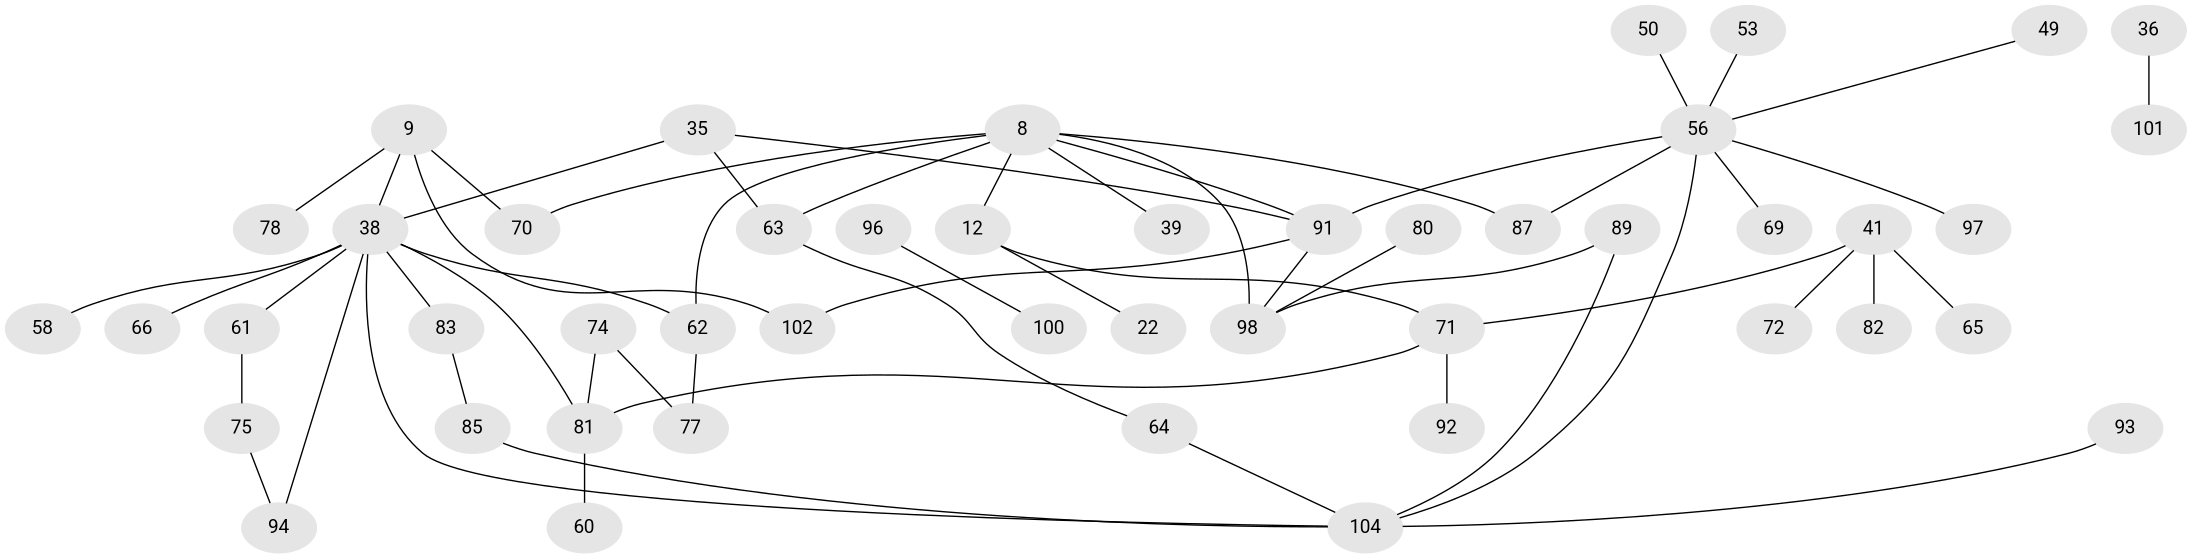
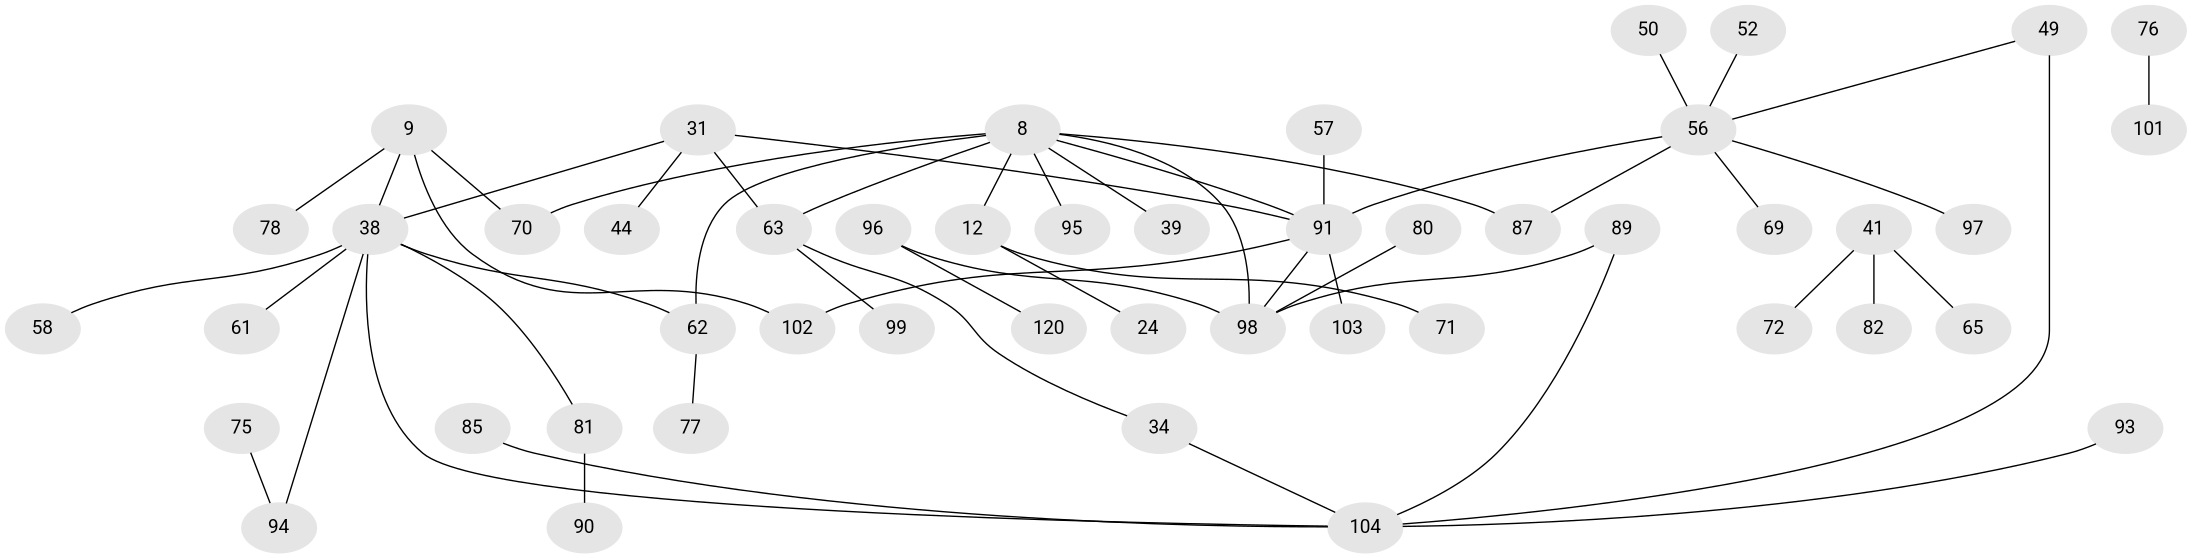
node "53": label "53" -> "52"
node "36": label "36" -> "76"
node "35": label "35" -> "31"
node "57": added
node "44": added
node "95": added
edge "96" -- "98": added
edge "41" -- "71": removed
node "66": removed
node "83": removed
node "74": removed
node "99": added
node "100": label "100" -> "120"
node "22": label "22" -> "24"
node "103": added
edge "61" -- "75": removed
edge "71" -- "81": removed
edge "56" -- "104": now "49" -- "104"
node "64": label "64" -> "34"
node "92": removed
node "60": label "60" -> "90"
